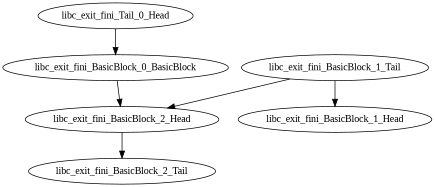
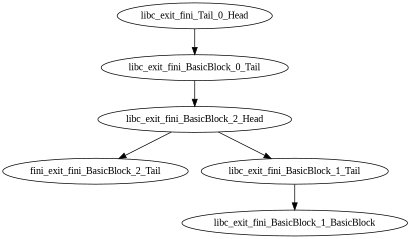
node "libc_exit_fini_BasicBlock_0_BasicBlock": label "libc_exit_fini_BasicBlock_0_BasicBlock" -> "libc_exit_fini_BasicBlock_0_Tail"
edge "libc_exit_fini_BasicBlock_1_Tail" -> "libc_exit_fini_BasicBlock_2_Head": reversed
node "libc_exit_fini_BasicBlock_1_Head": label "libc_exit_fini_BasicBlock_1_Head" -> "libc_exit_fini_BasicBlock_1_BasicBlock"
node "libc_exit_fini_BasicBlock_2_Tail": label "libc_exit_fini_BasicBlock_2_Tail" -> "fini_exit_fini_BasicBlock_2_Tail"
